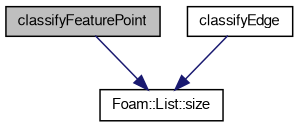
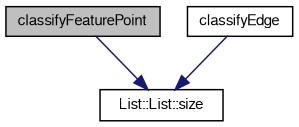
node "Foam::List::size": label "Foam::List::size" -> "List::List::size"
